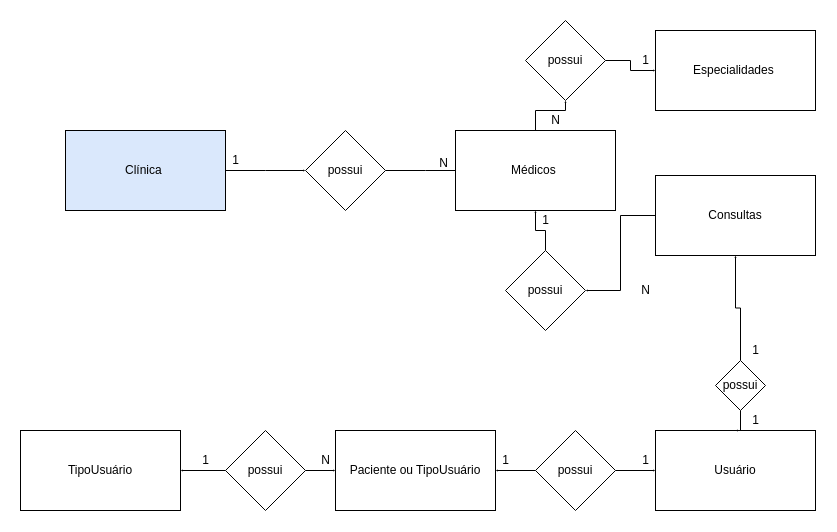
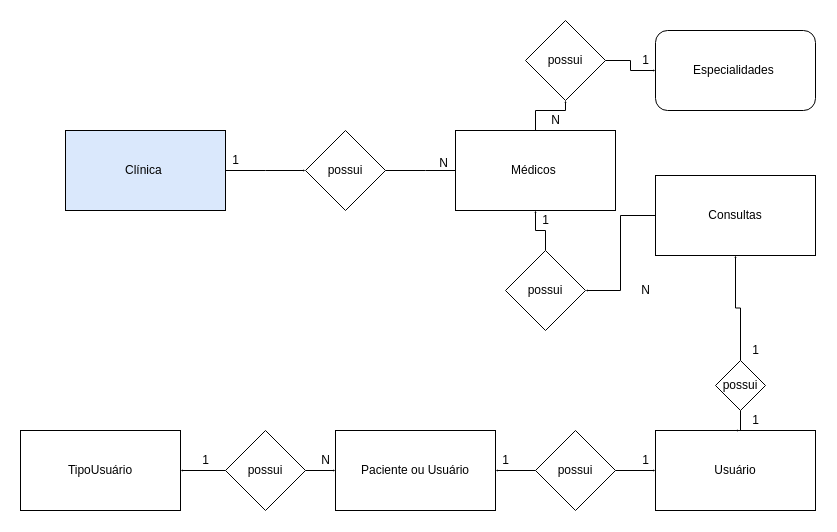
node "Especialidades": shape rectangle -> rounded rectangle
node "Paciente ou TipoUsuário": label "Paciente ou TipoUsuário" -> "Paciente ou Usuário"
